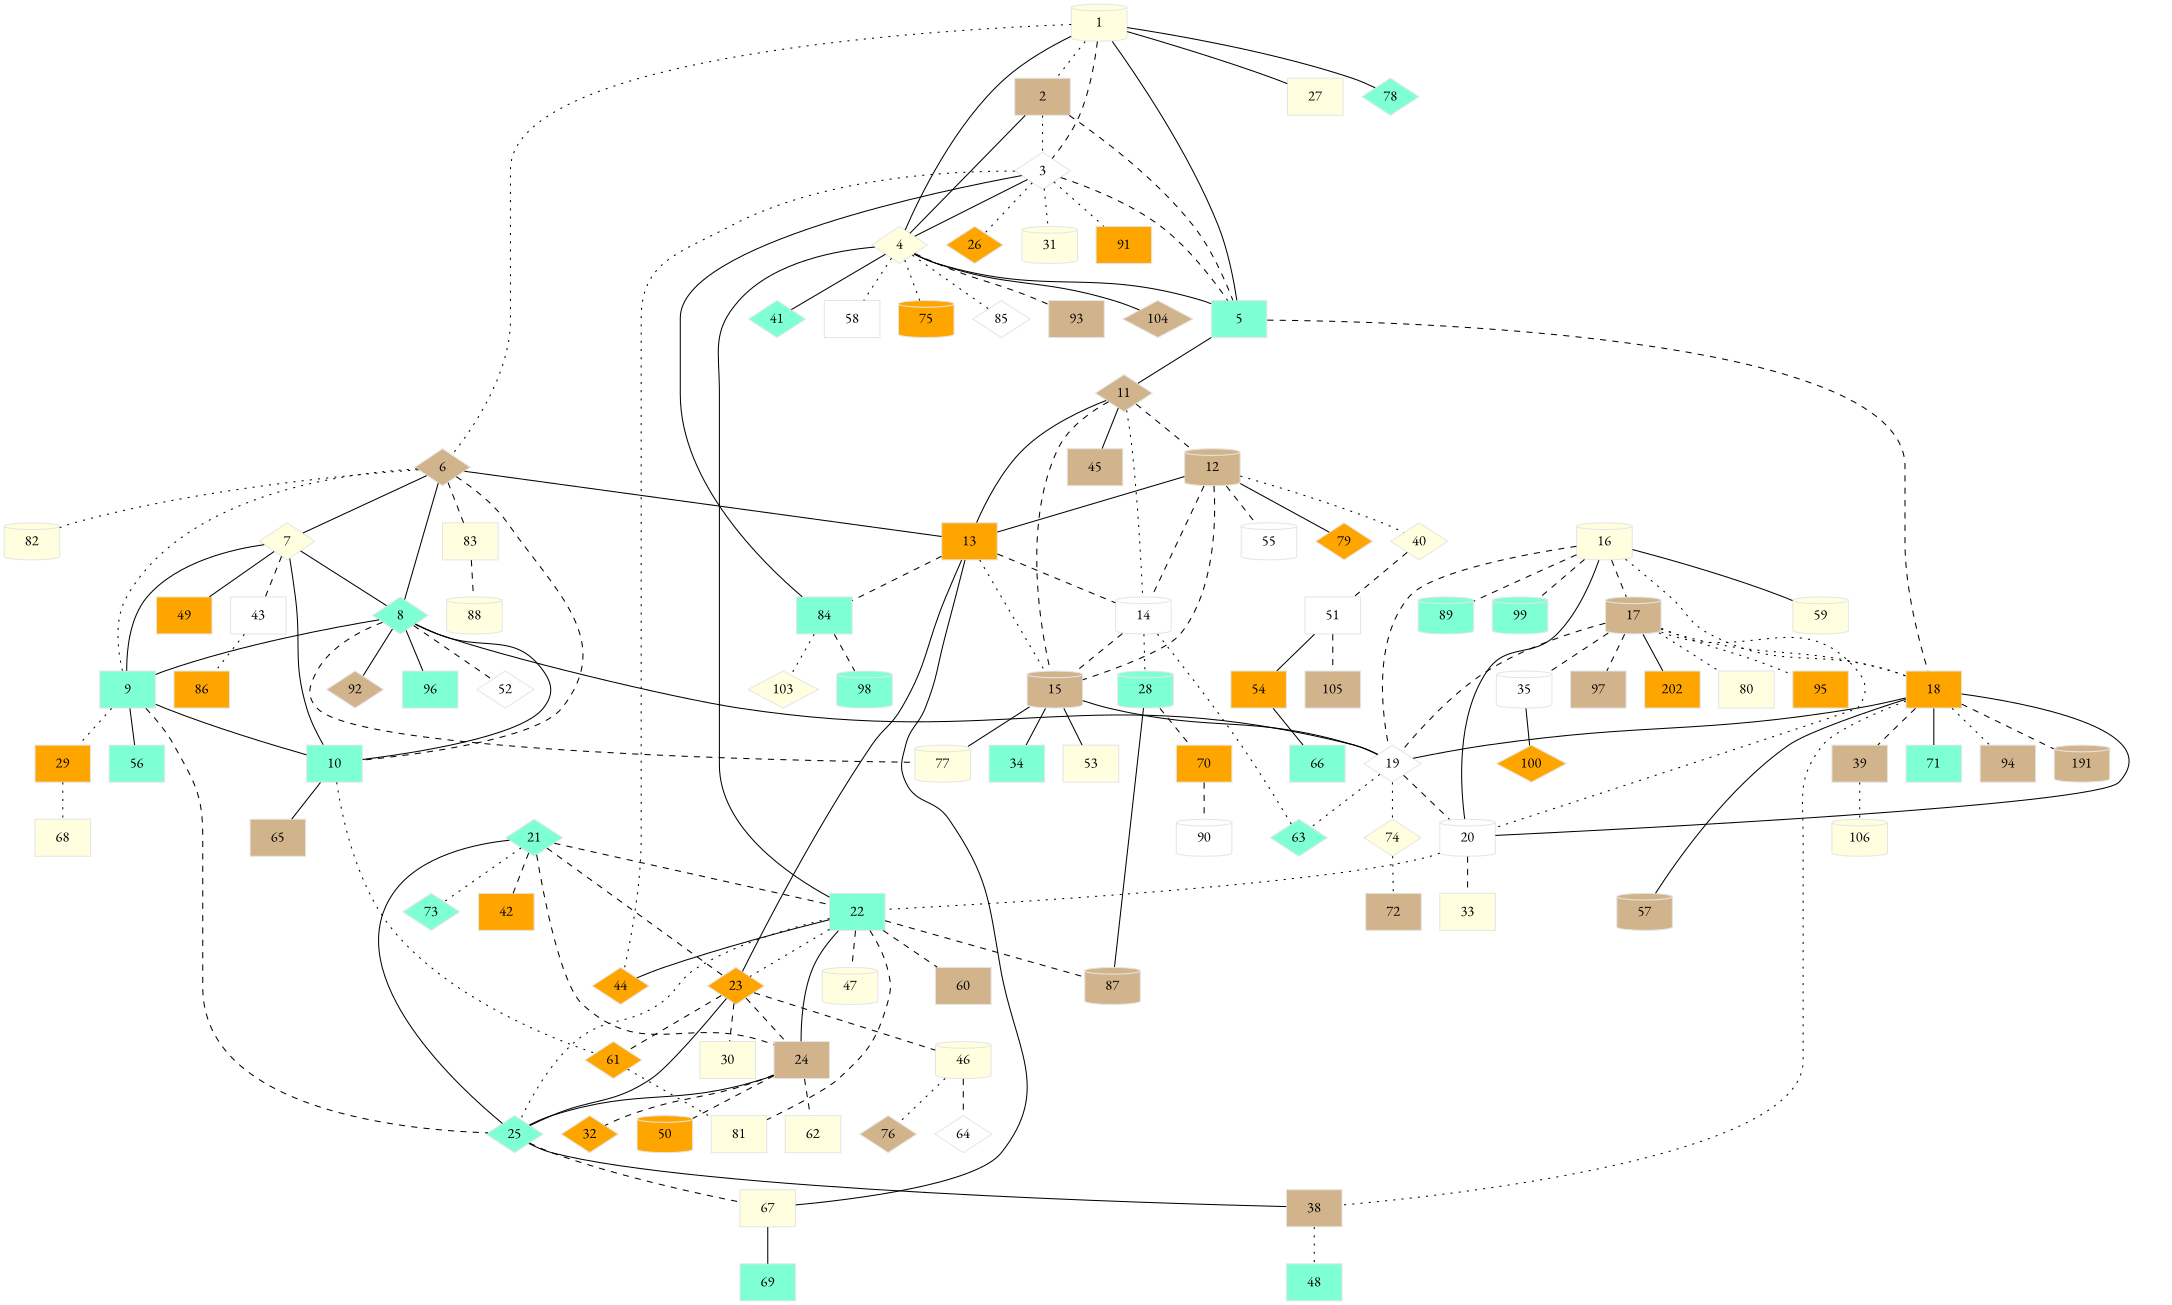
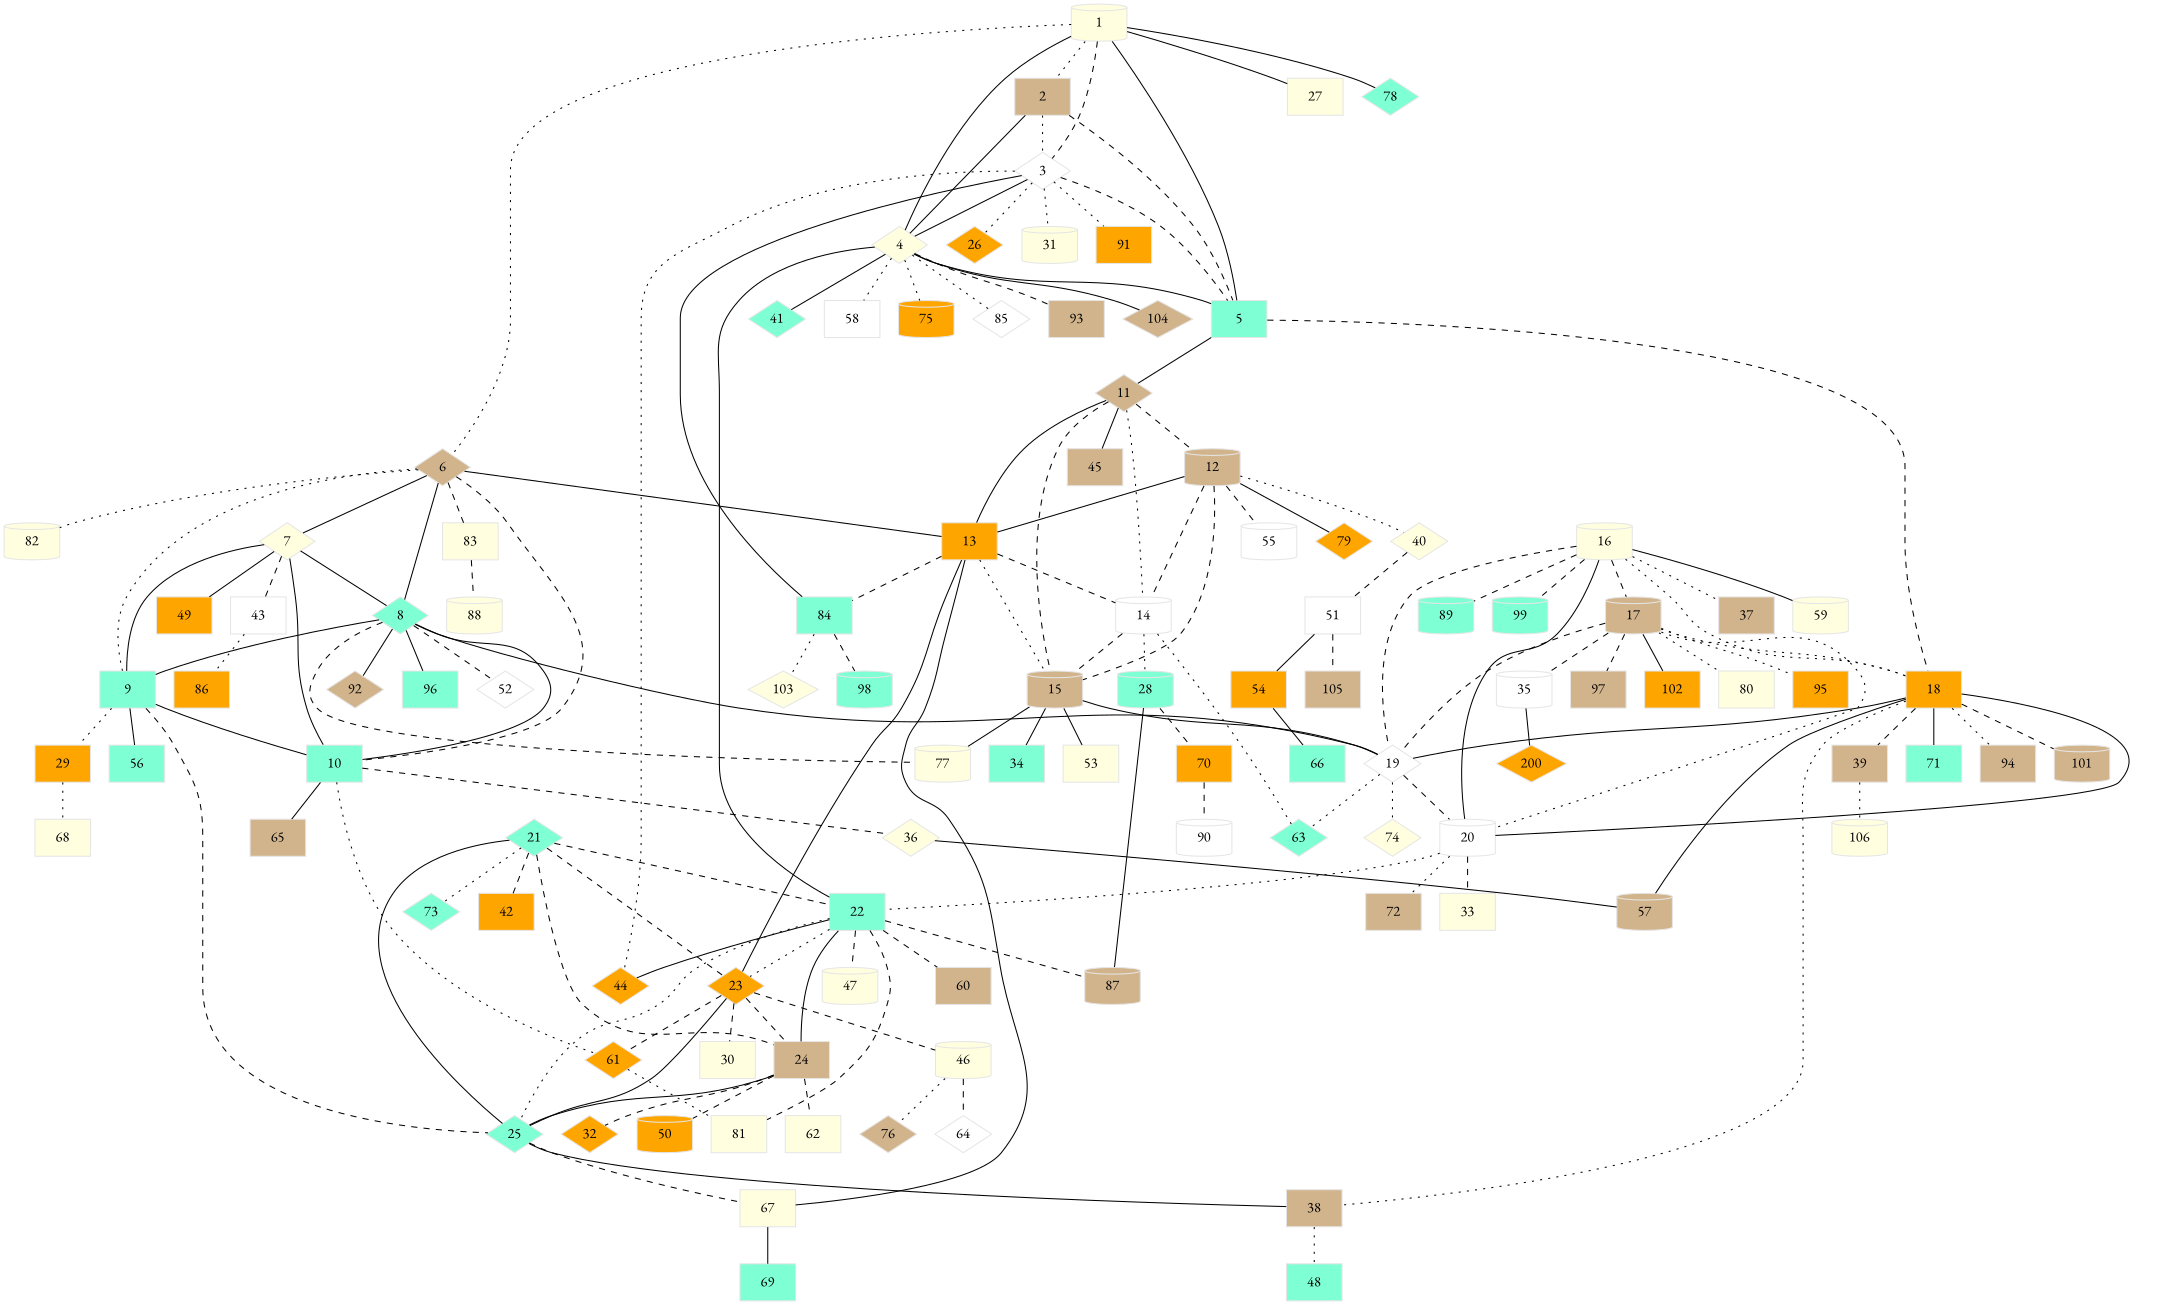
node "37": added
node "202": label "202" -> "102"
node "100": label "100" -> "200"
node "191": label "191" -> "101"
node "36": added
edge "74" -- "72": now "20" -- "72"
